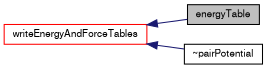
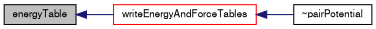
edge "energyTable" -> "writeEnergyAndForceTables": reversed
